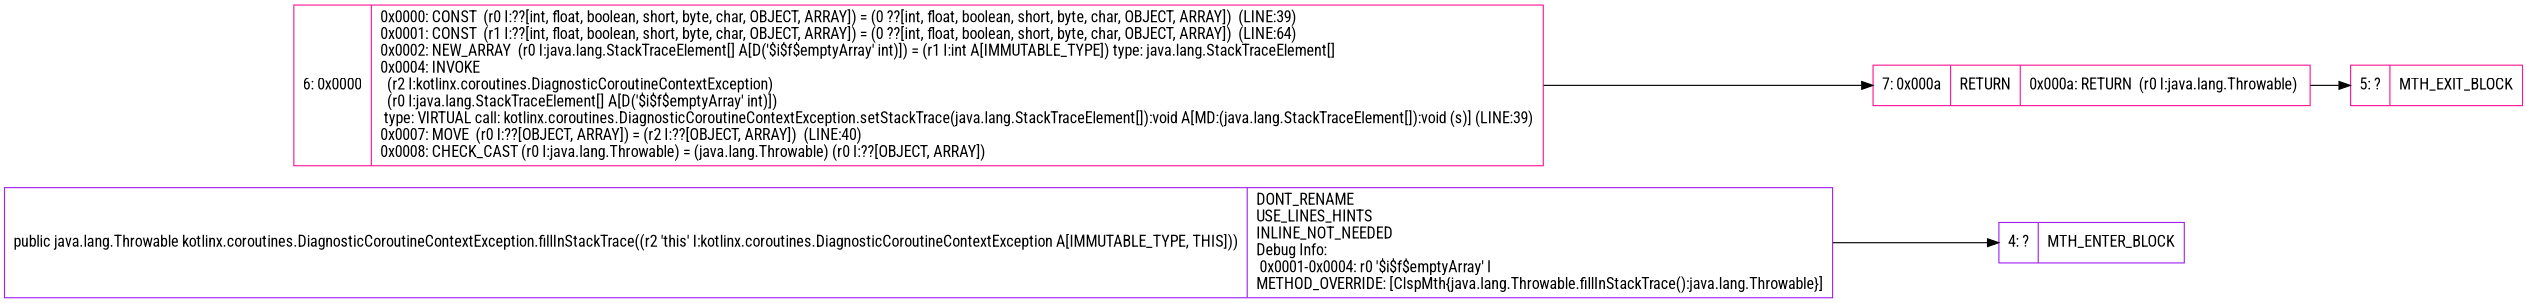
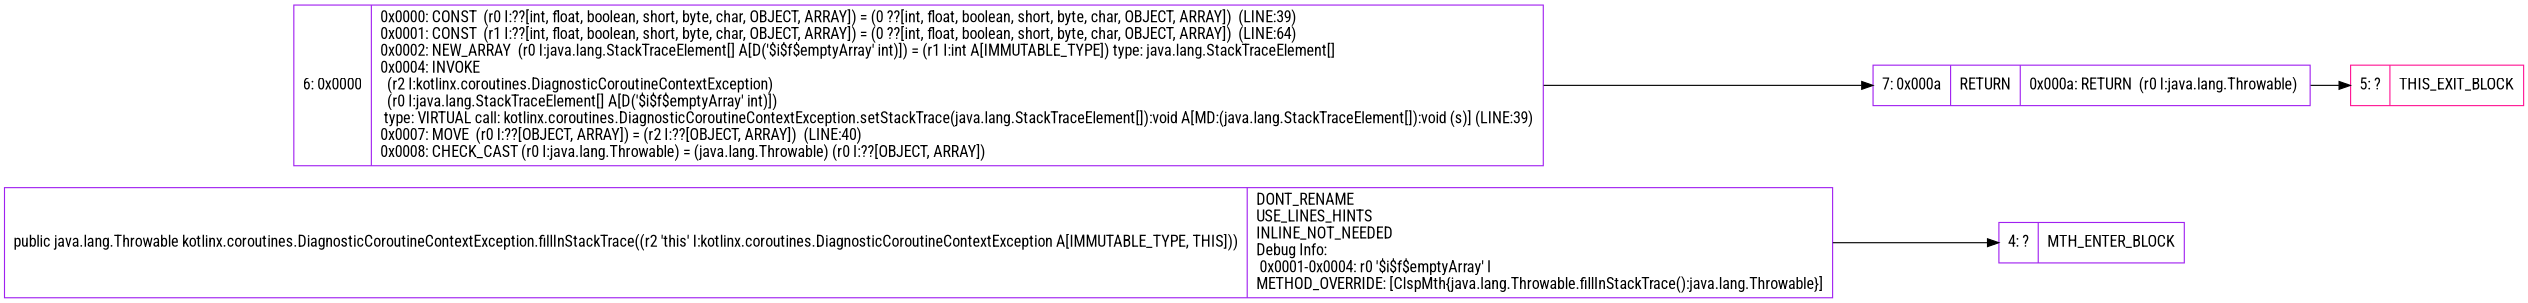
node "6: 0x0000": color deeppink -> purple
node "7: 0x000a": color deeppink -> purple
node "5: ?": text "MTH_EXIT_BLOCK" -> "THIS_EXIT_BLOCK"
